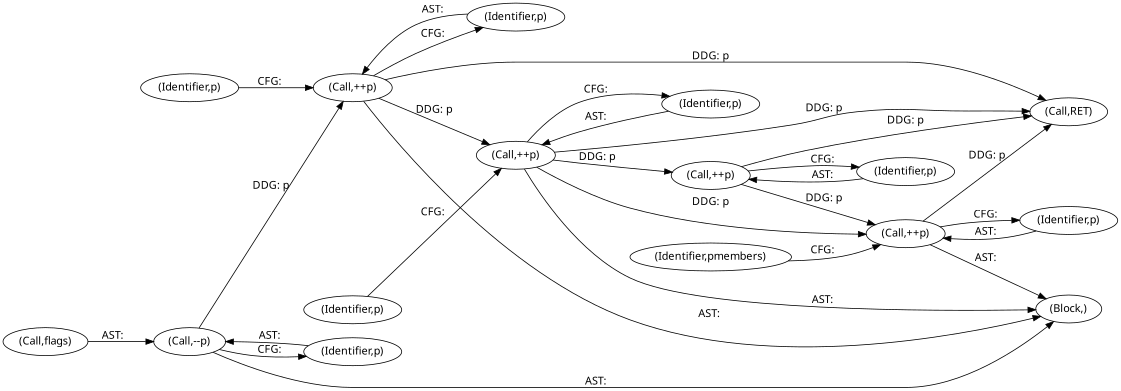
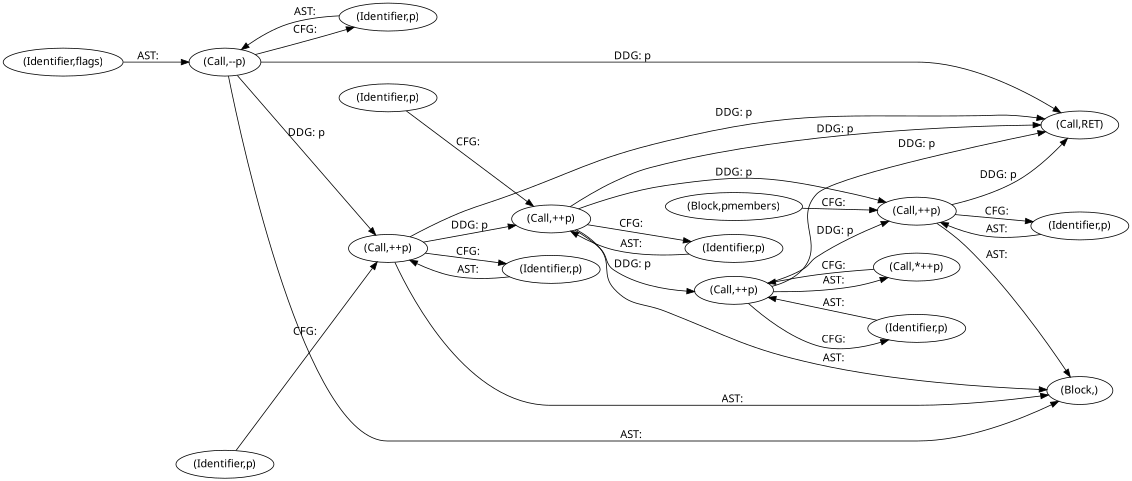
edge "(Call,--p)" -> "(Call,RET)": added, label "DDG: p"
node "(Identifier,pmembers)": label "(Identifier,pmembers)" -> "(Block,pmembers)"
node "(Call,*++p)": added
node "(Call,flags)": label "(Call,flags)" -> "(Identifier,flags)"
